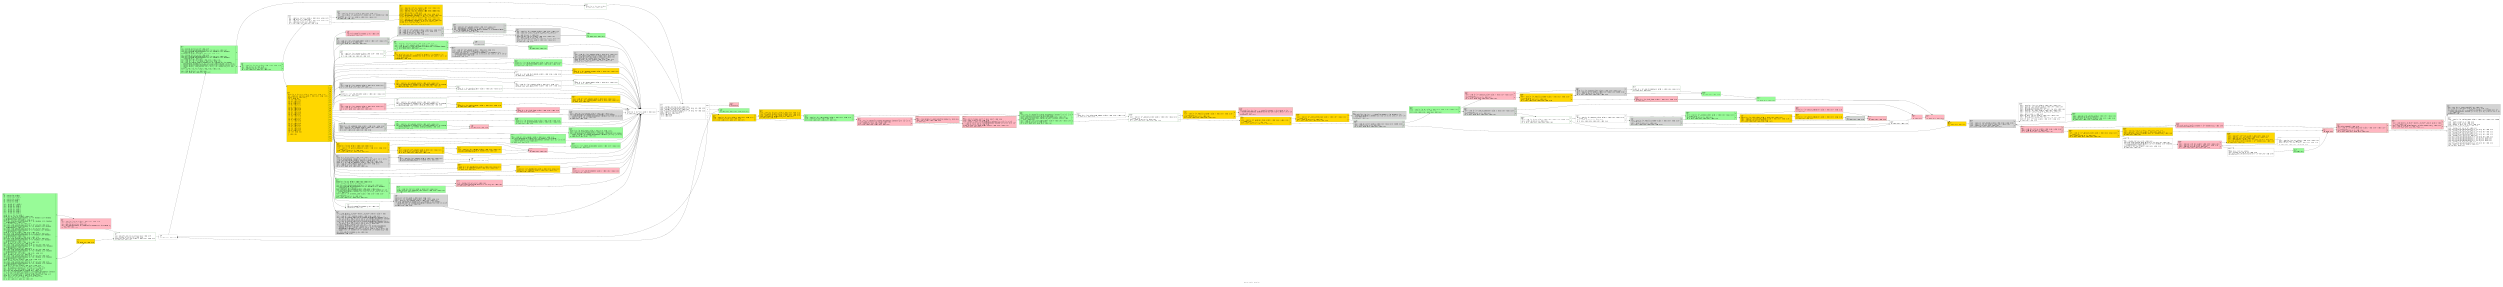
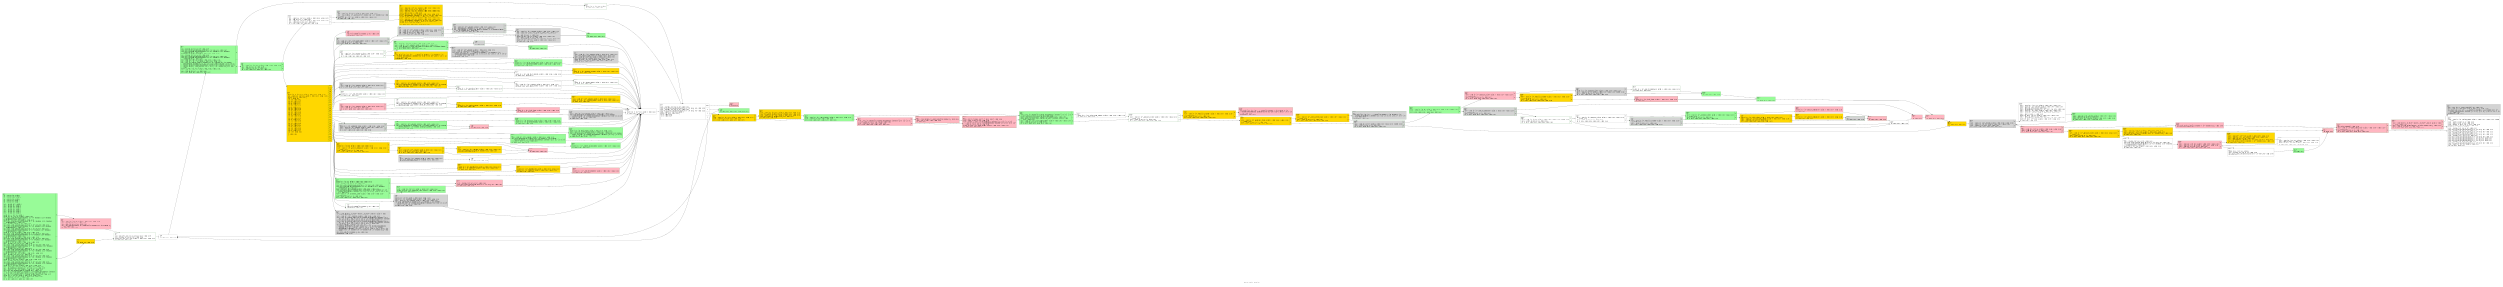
node "%155:": removed
